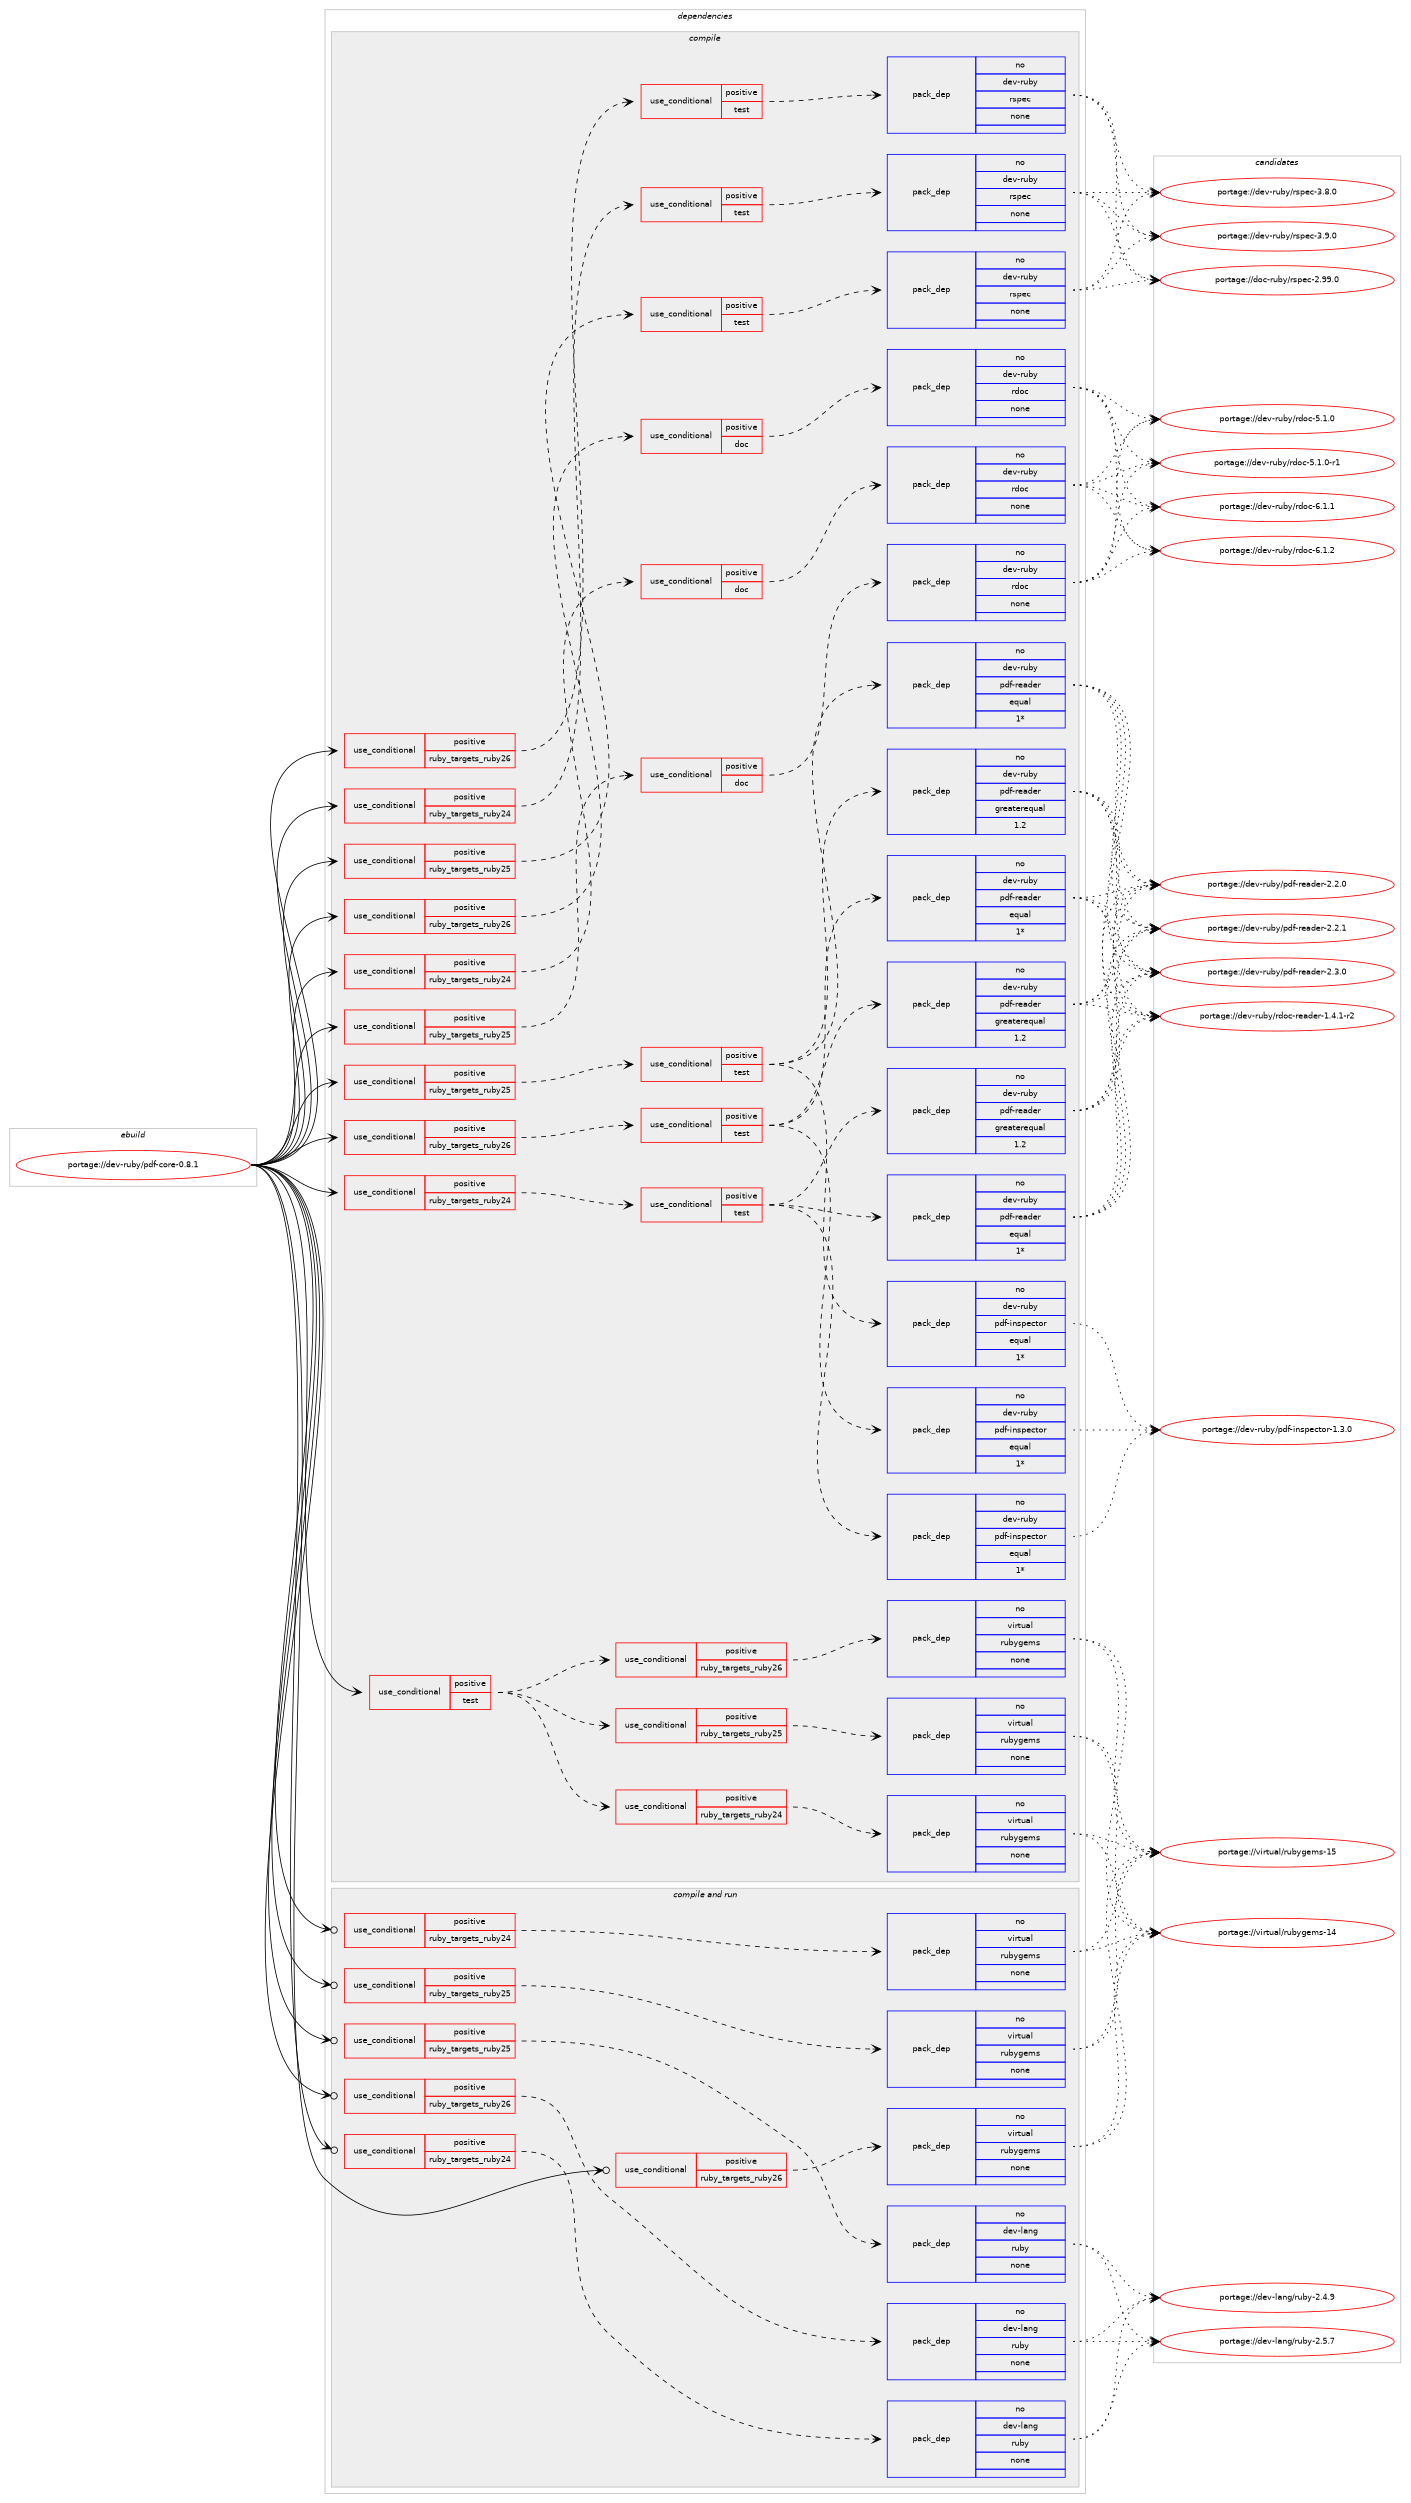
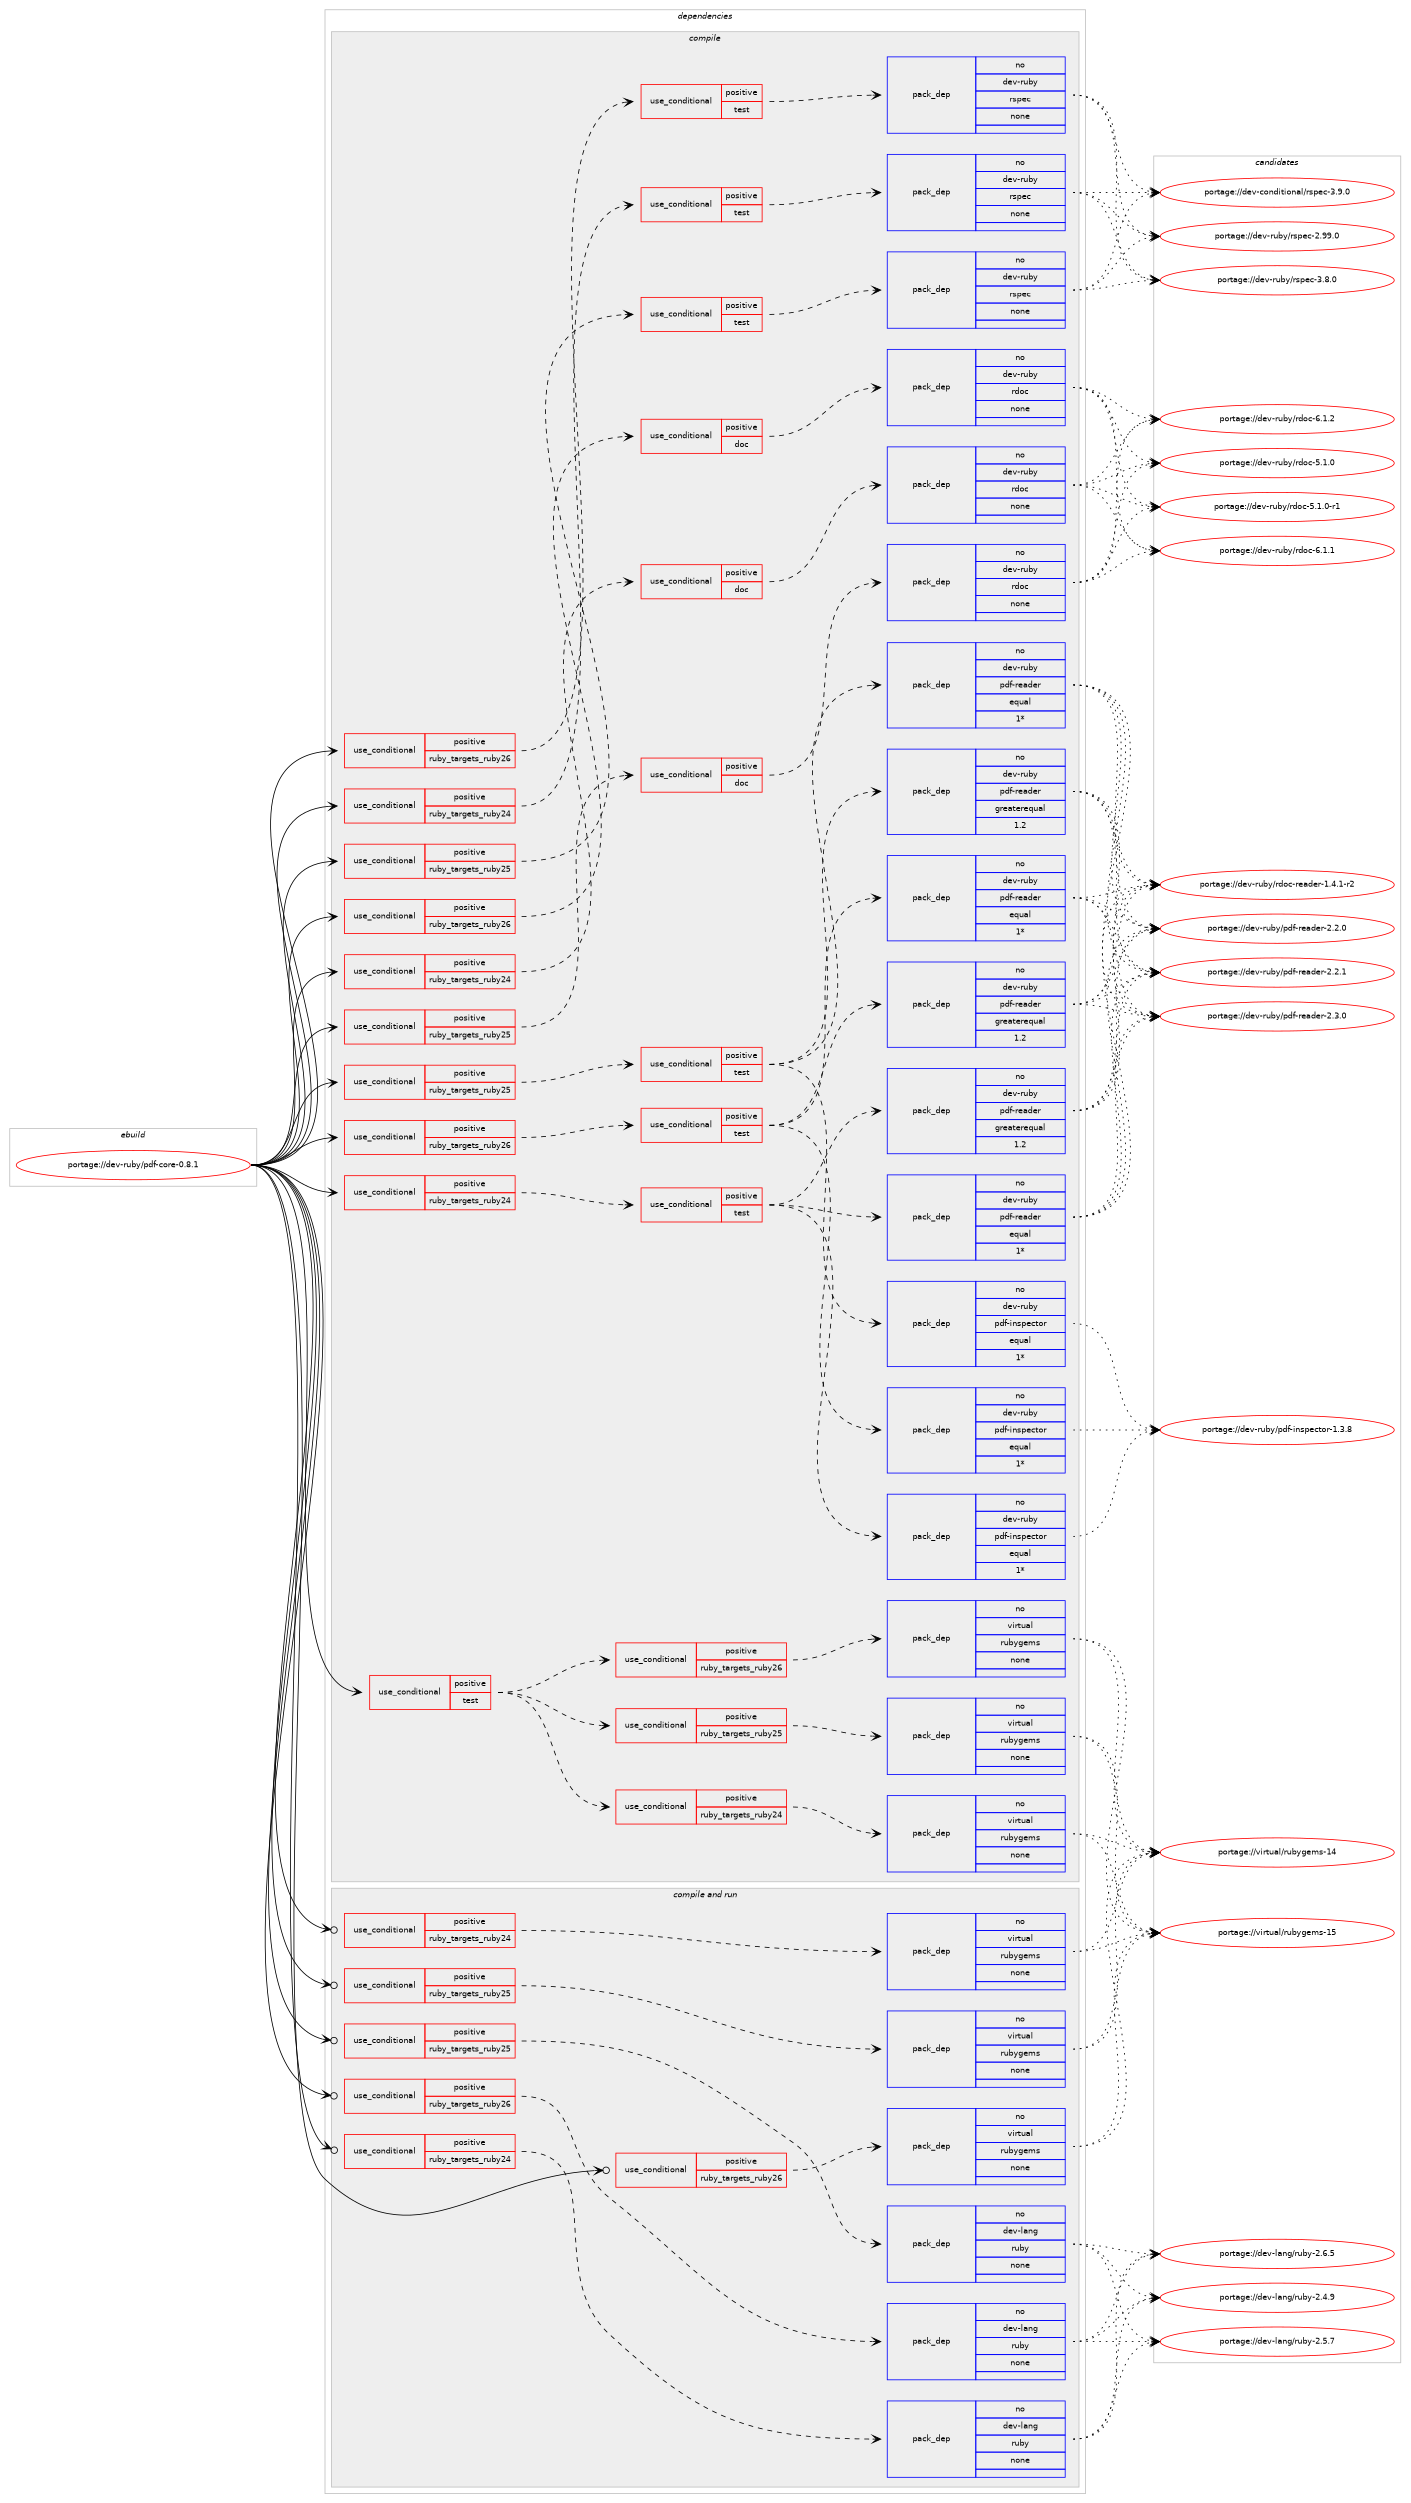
node "portage://dev-ruby/rspec-3.9.0": label "portage://dev-ruby/rspec-3.9.0" -> "portage://dev-conditional/rspec-3.9.0"
node "portage://doc-ruby/rspec-2.99.0": label "portage://doc-ruby/rspec-2.99.0" -> "portage://dev-ruby/rspec-2.99.0"
node "portage://dev-ruby/pdf-inspector-1.3.0": label "portage://dev-ruby/pdf-inspector-1.3.0" -> "portage://dev-ruby/pdf-inspector-1.3.8"
node "portage://dev-lang/ruby-2.6.5": added
